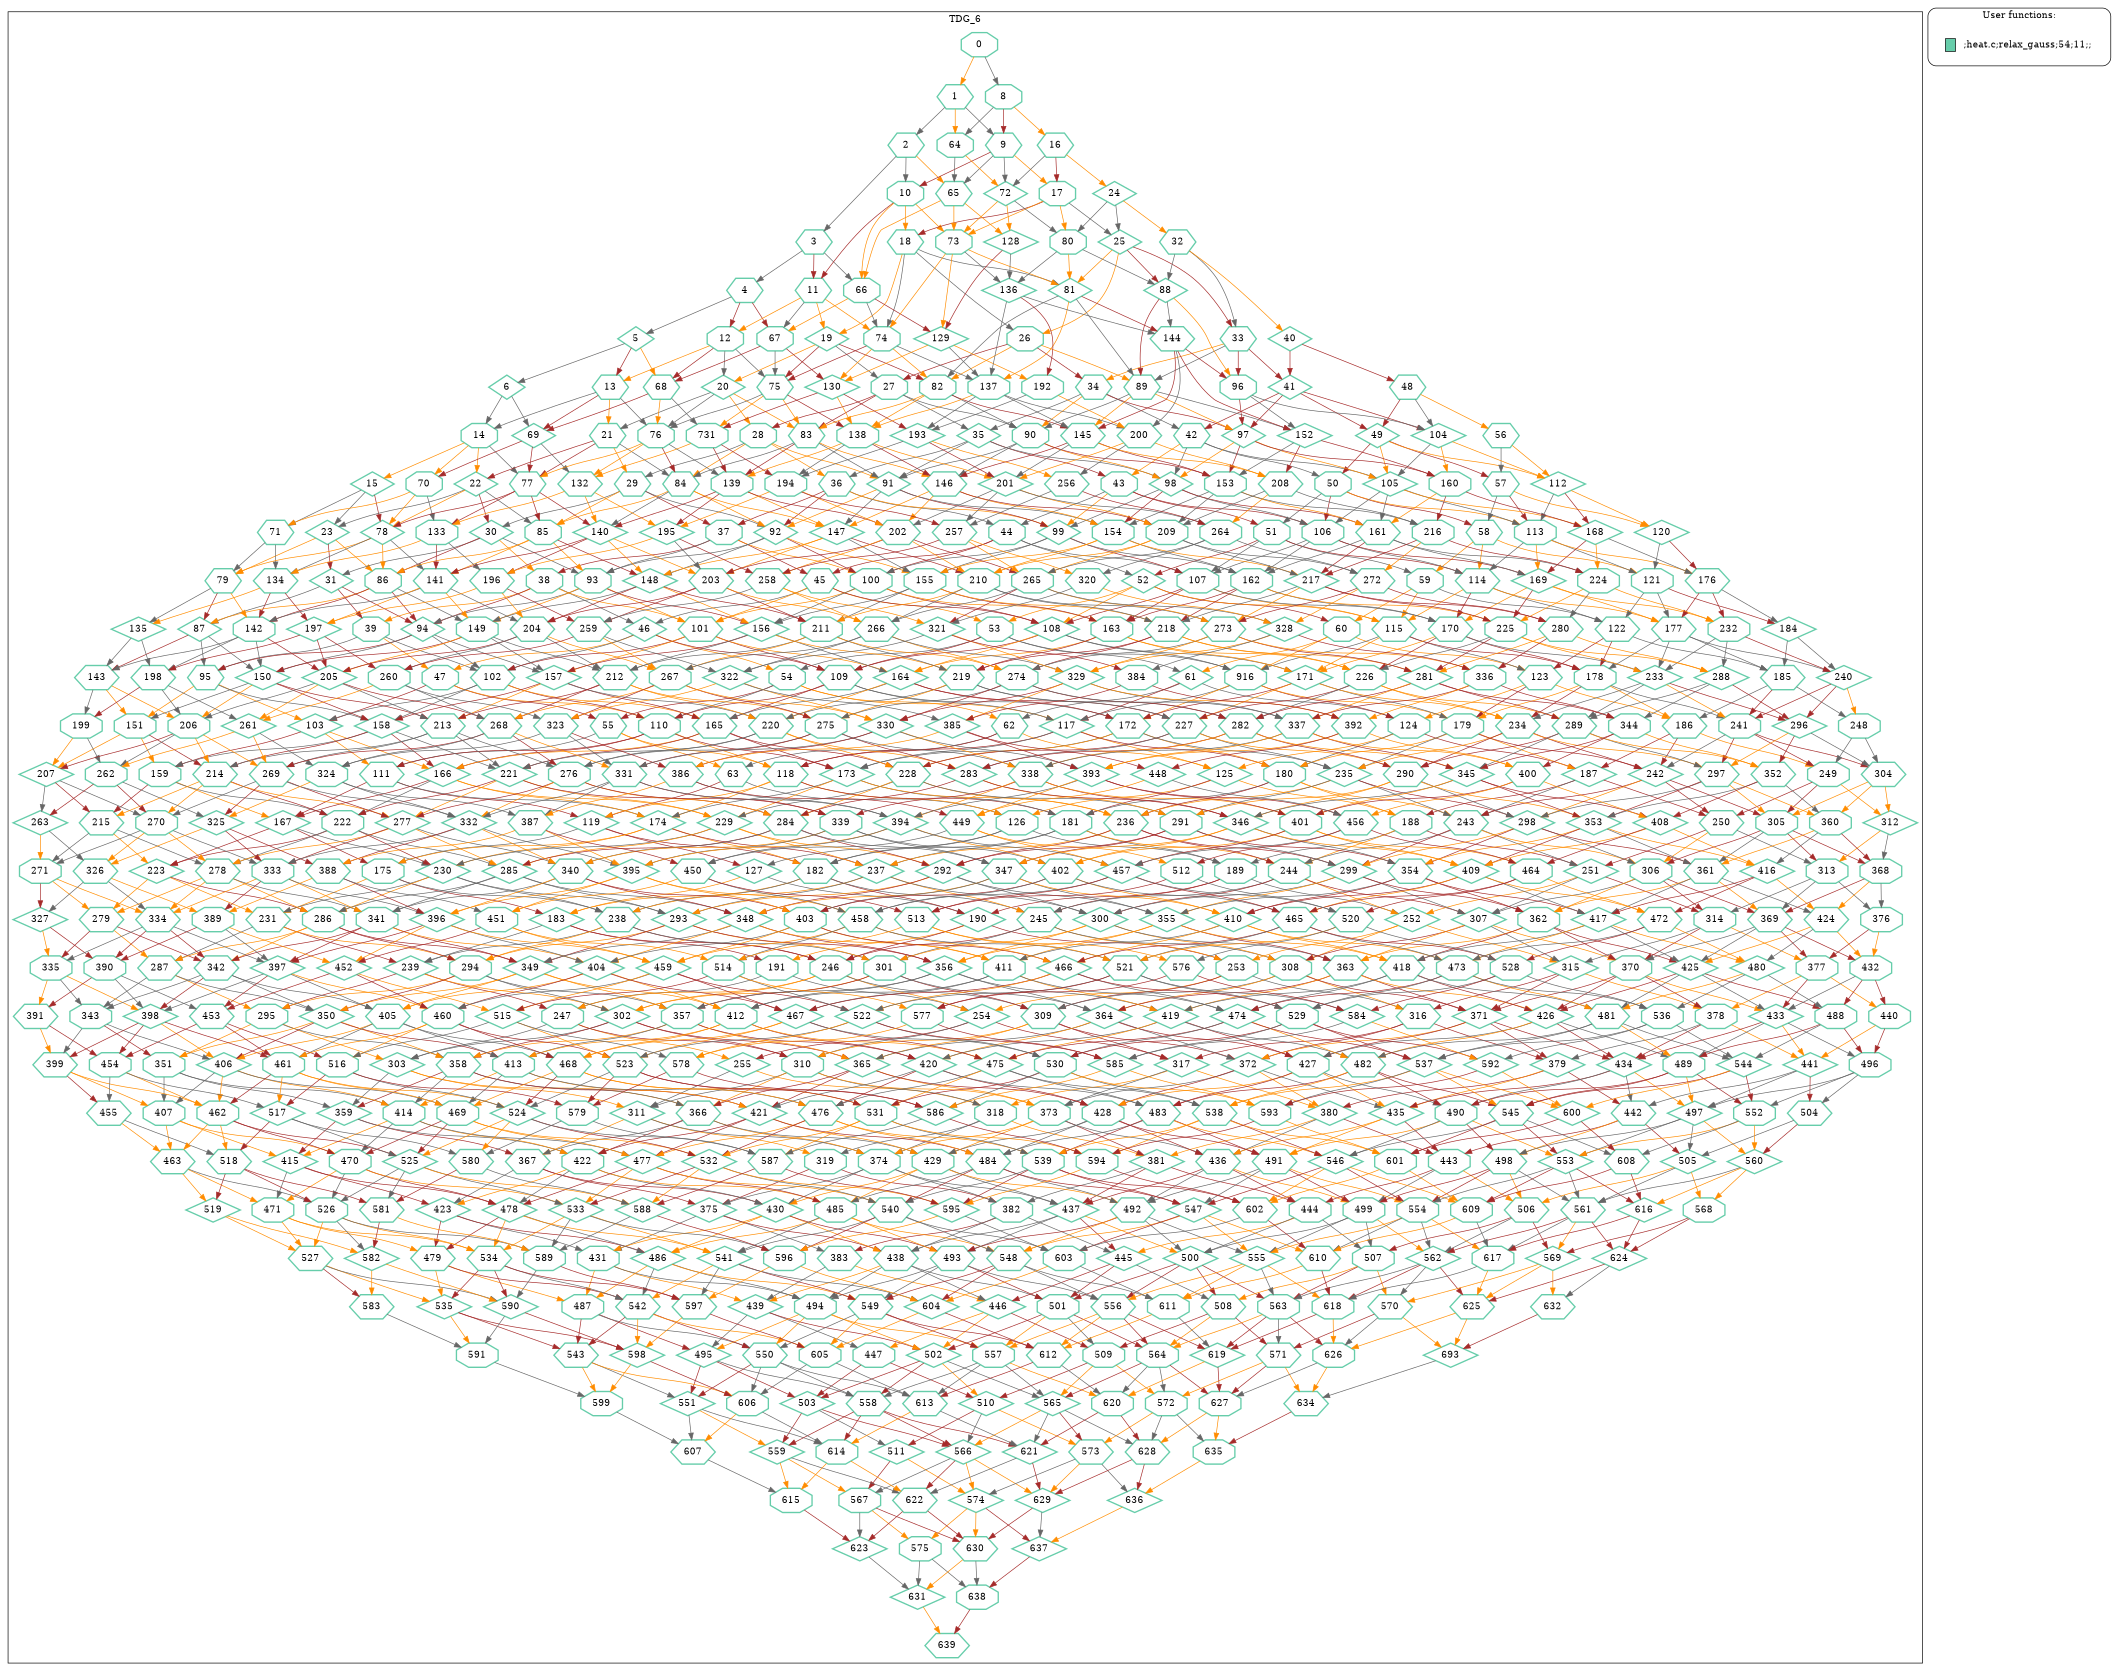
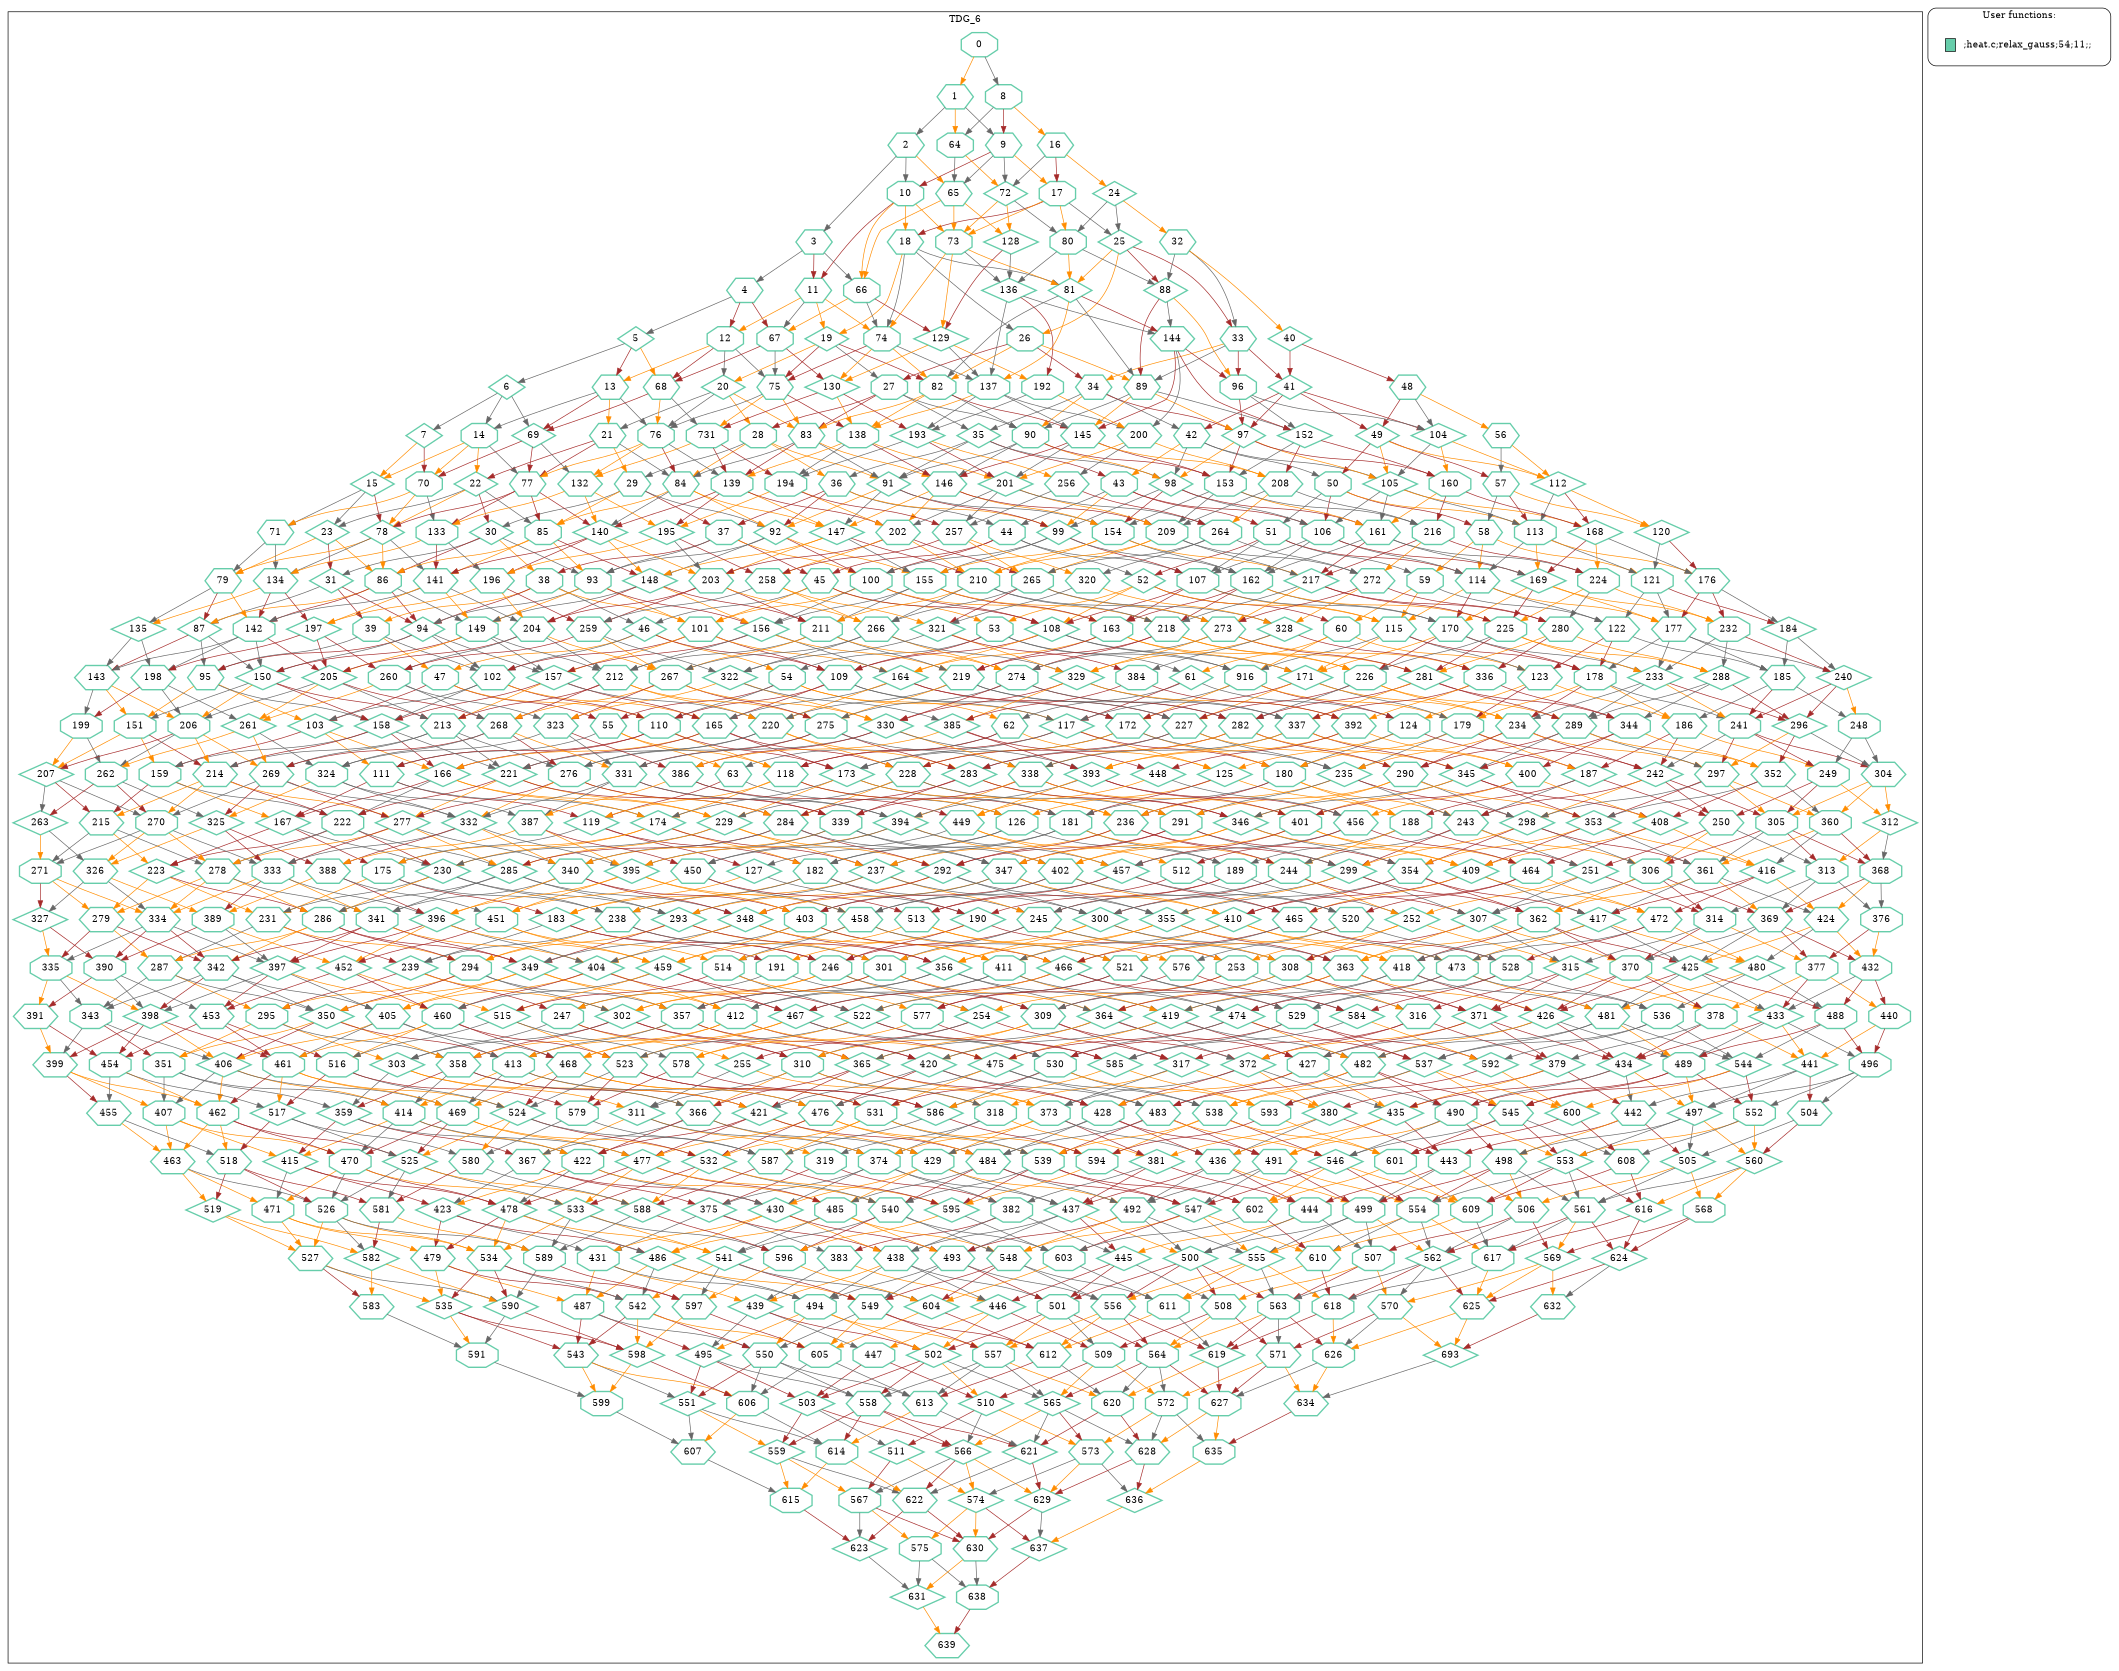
node "7": added
edge "283" -> "339": added
edge "301" -> "364": color gray40 -> darkorange
